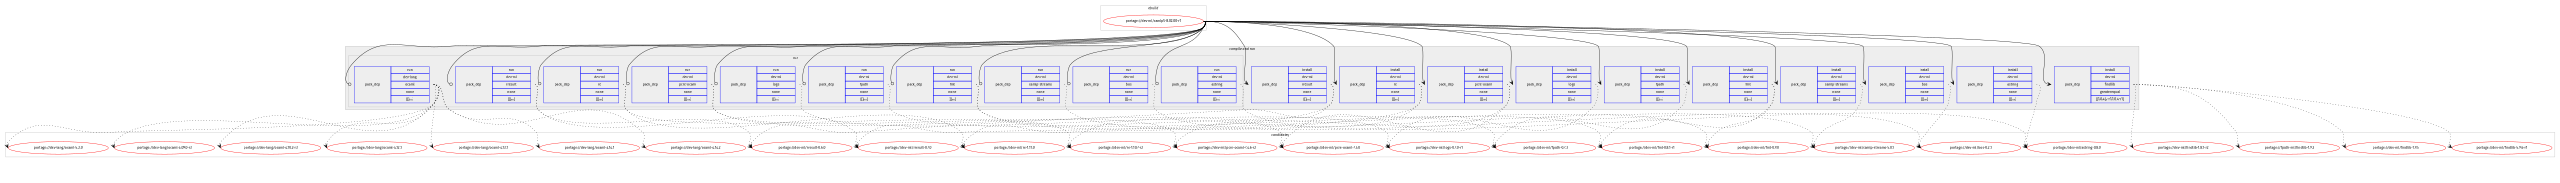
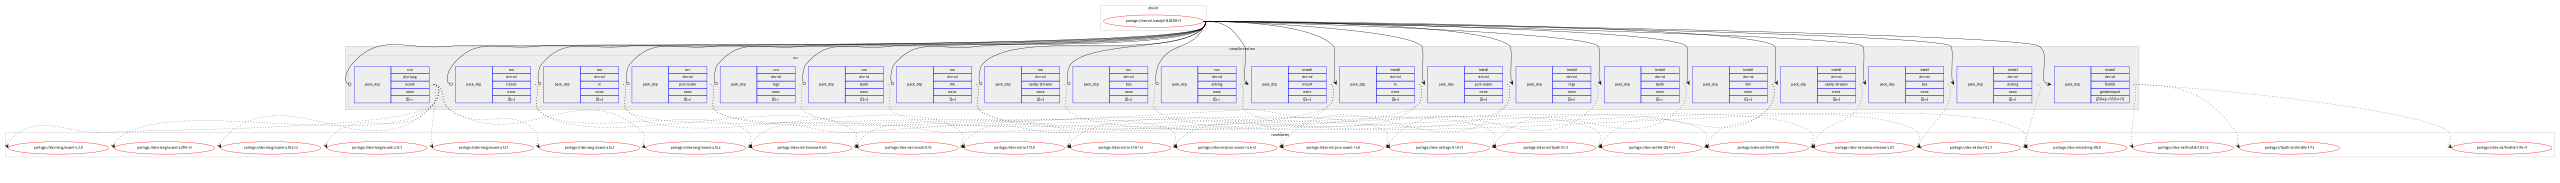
node "portage://dev-ml/rresult-0.6.0": label "portage://dev-ml/rresult-0.6.0" -> "portage://dev-ml/streams-0.6.0"
node "portage://dev-ml/fmt-0.8.1-r1": label "portage://dev-ml/fmt-0.8.1-r1" -> "portage://dev-ml/fmt-0.8.9-r1"
node "portage://dev-ml/findlib-1.9.5": removed
node "portage://dev-ml/findlib-5.9.6-r1": label "portage://dev-ml/findlib-5.9.6-r1" -> "portage://dev-ml/findlib-1.9.6-r1"
